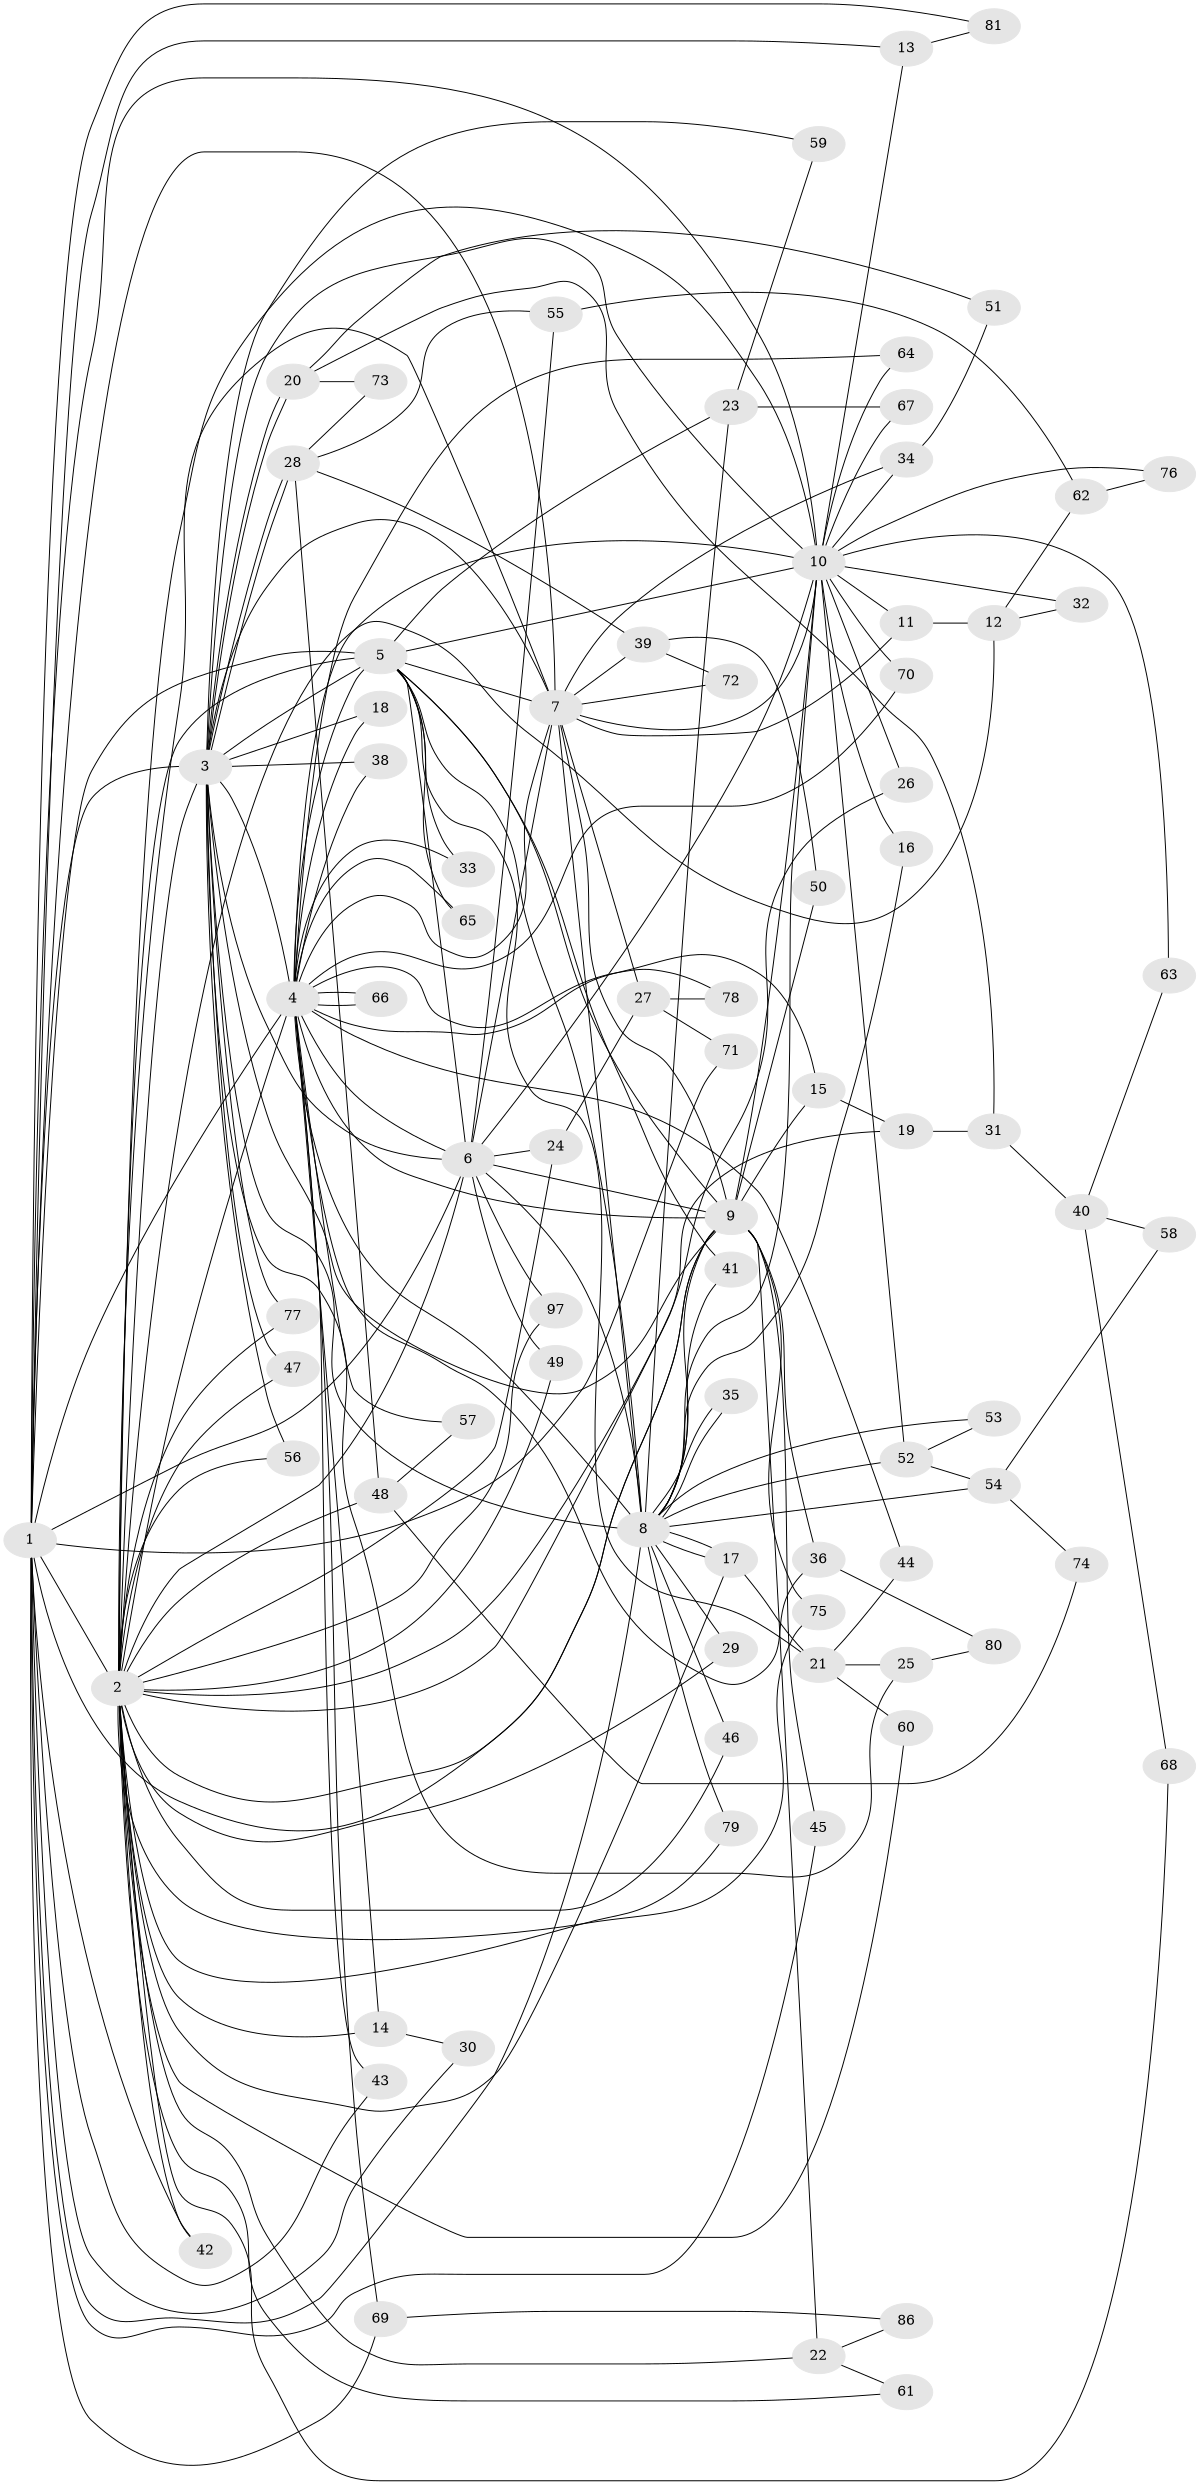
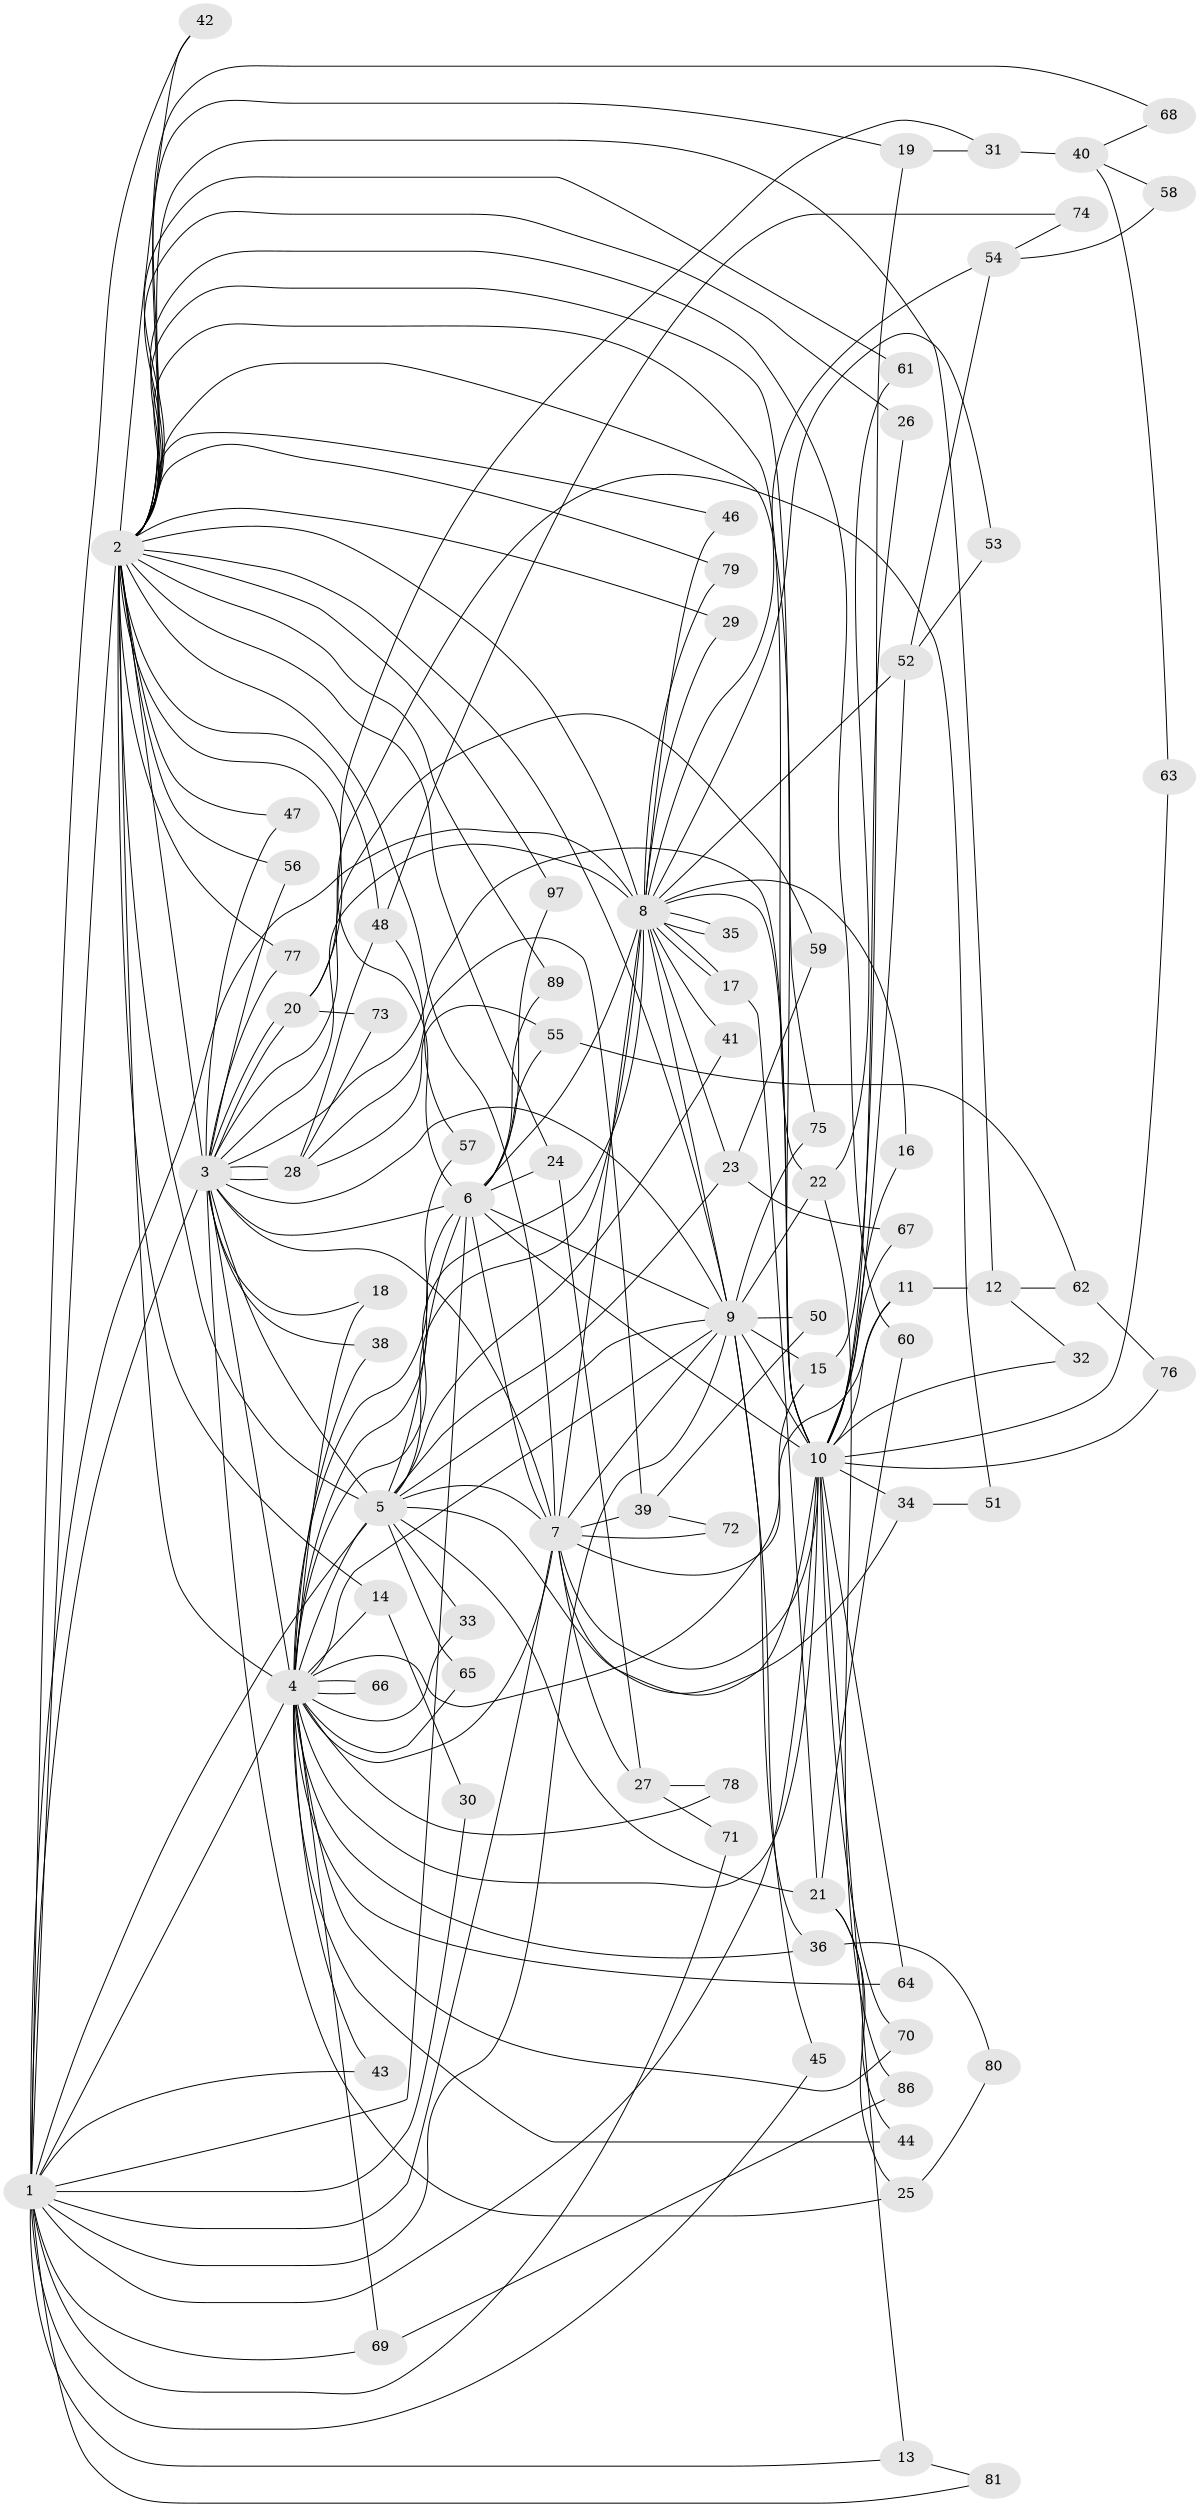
node "49": label "49" -> "89"
edge "17" -- "2": now "8" -- "2"
